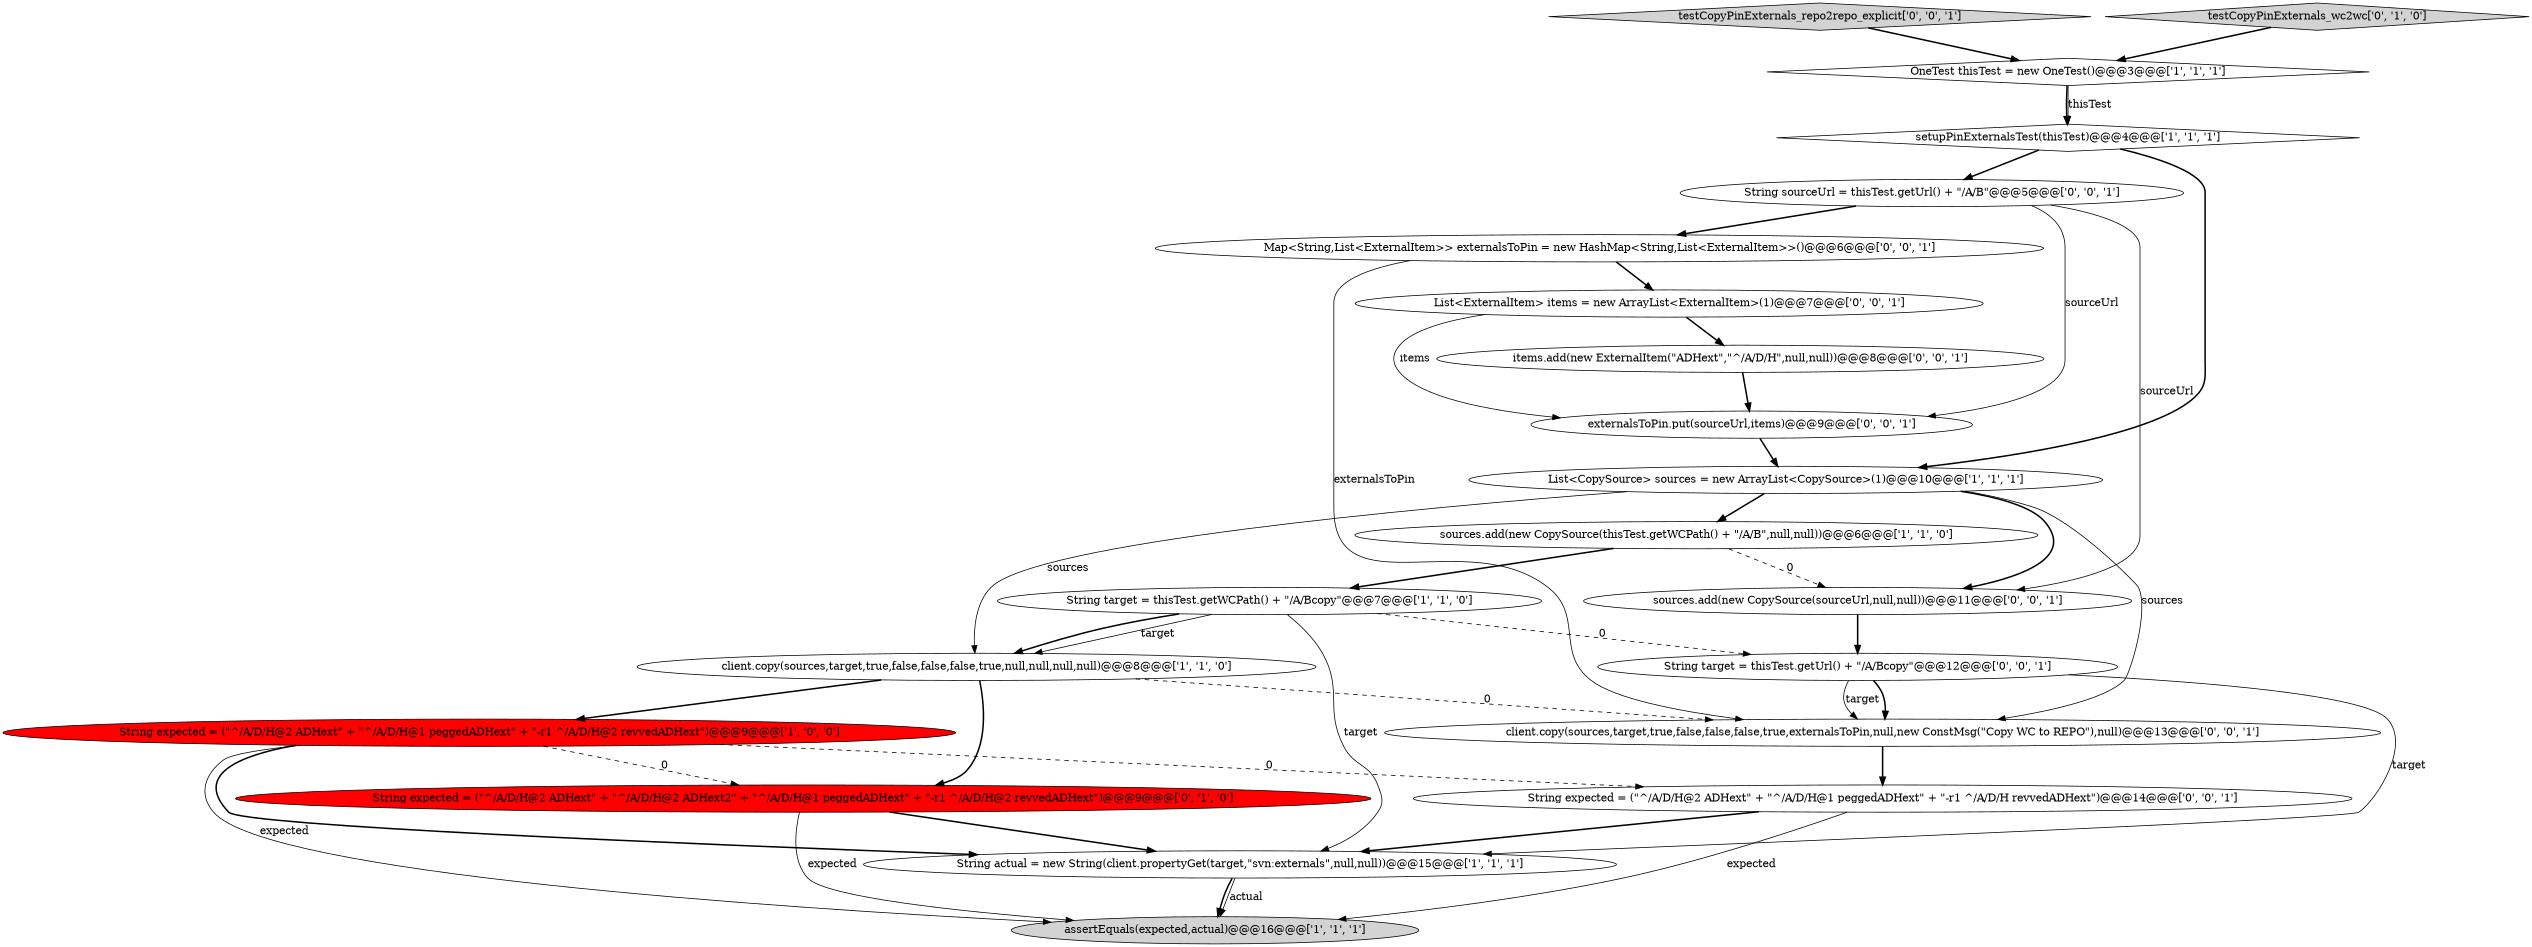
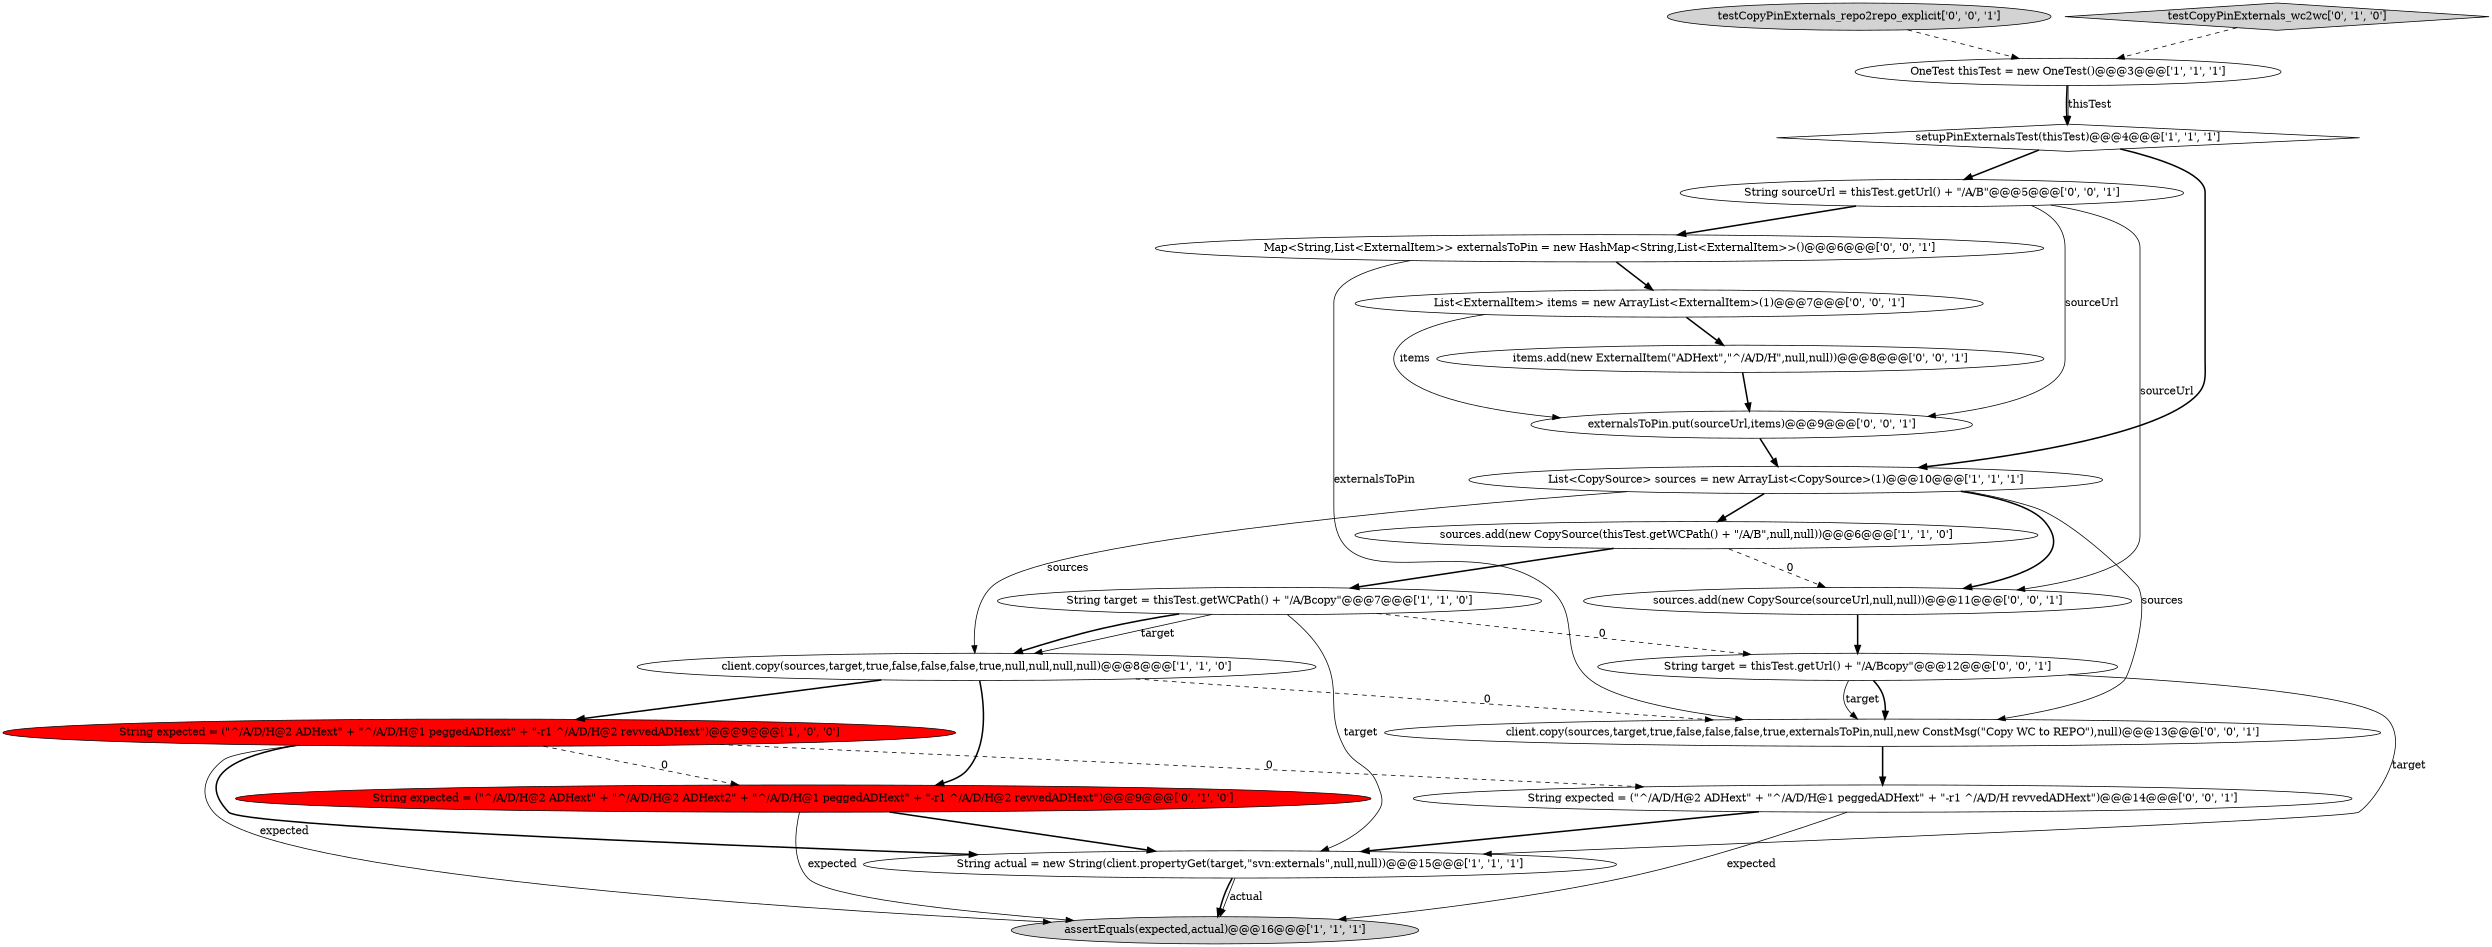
node "testCopyPinExternals_repo2repo_explicit['0', '0', '1']": shape diamond -> ellipse
edge "testCopyPinExternals_repo2repo_explicit['0', '0', '1']" -> "OneTest thisTest = new OneTest()@@@3@@@['1', '1', '1']": style bold -> dashed
edge "testCopyPinExternals_wc2wc['0', '1', '0']" -> "OneTest thisTest = new OneTest()@@@3@@@['1', '1', '1']": style bold -> dashed
node "OneTest thisTest = new OneTest()@@@3@@@['1', '1', '1']": shape diamond -> ellipse
